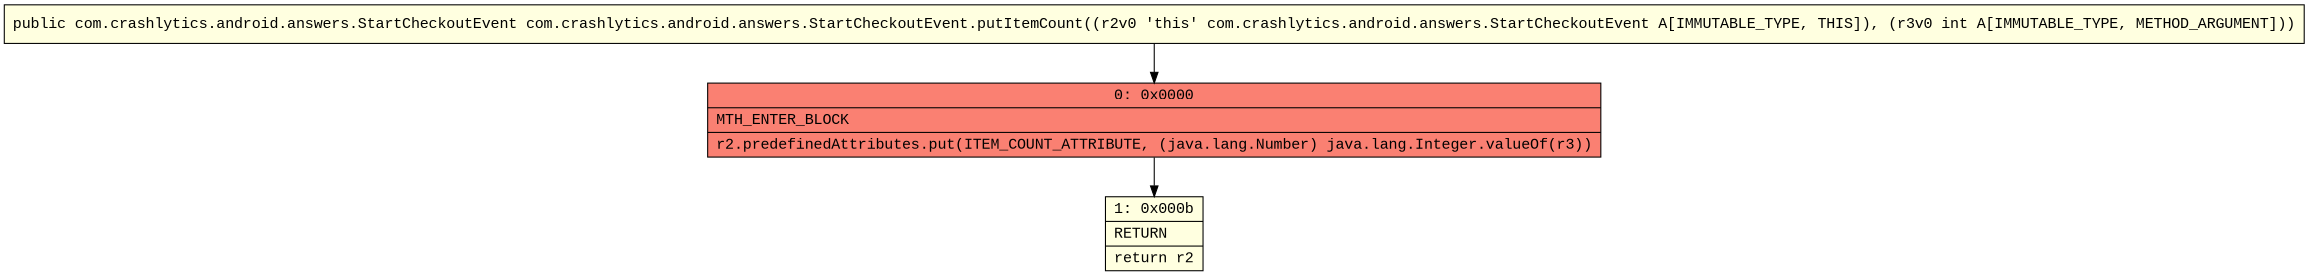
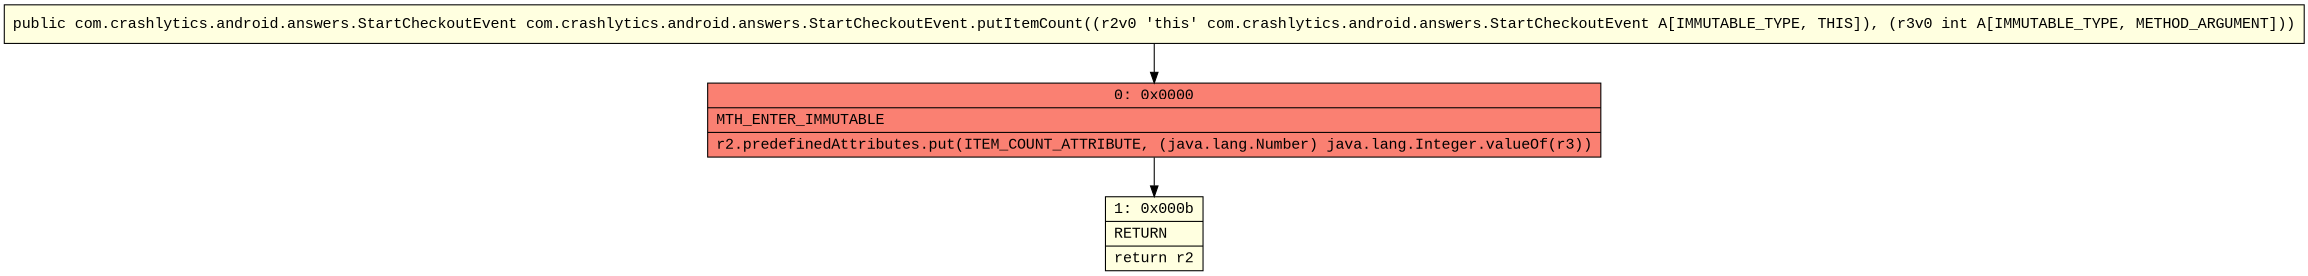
node "0: 0x0000": text "MTH_ENTER_BLOCK" -> "MTH_ENTER_IMMUTABLE"
